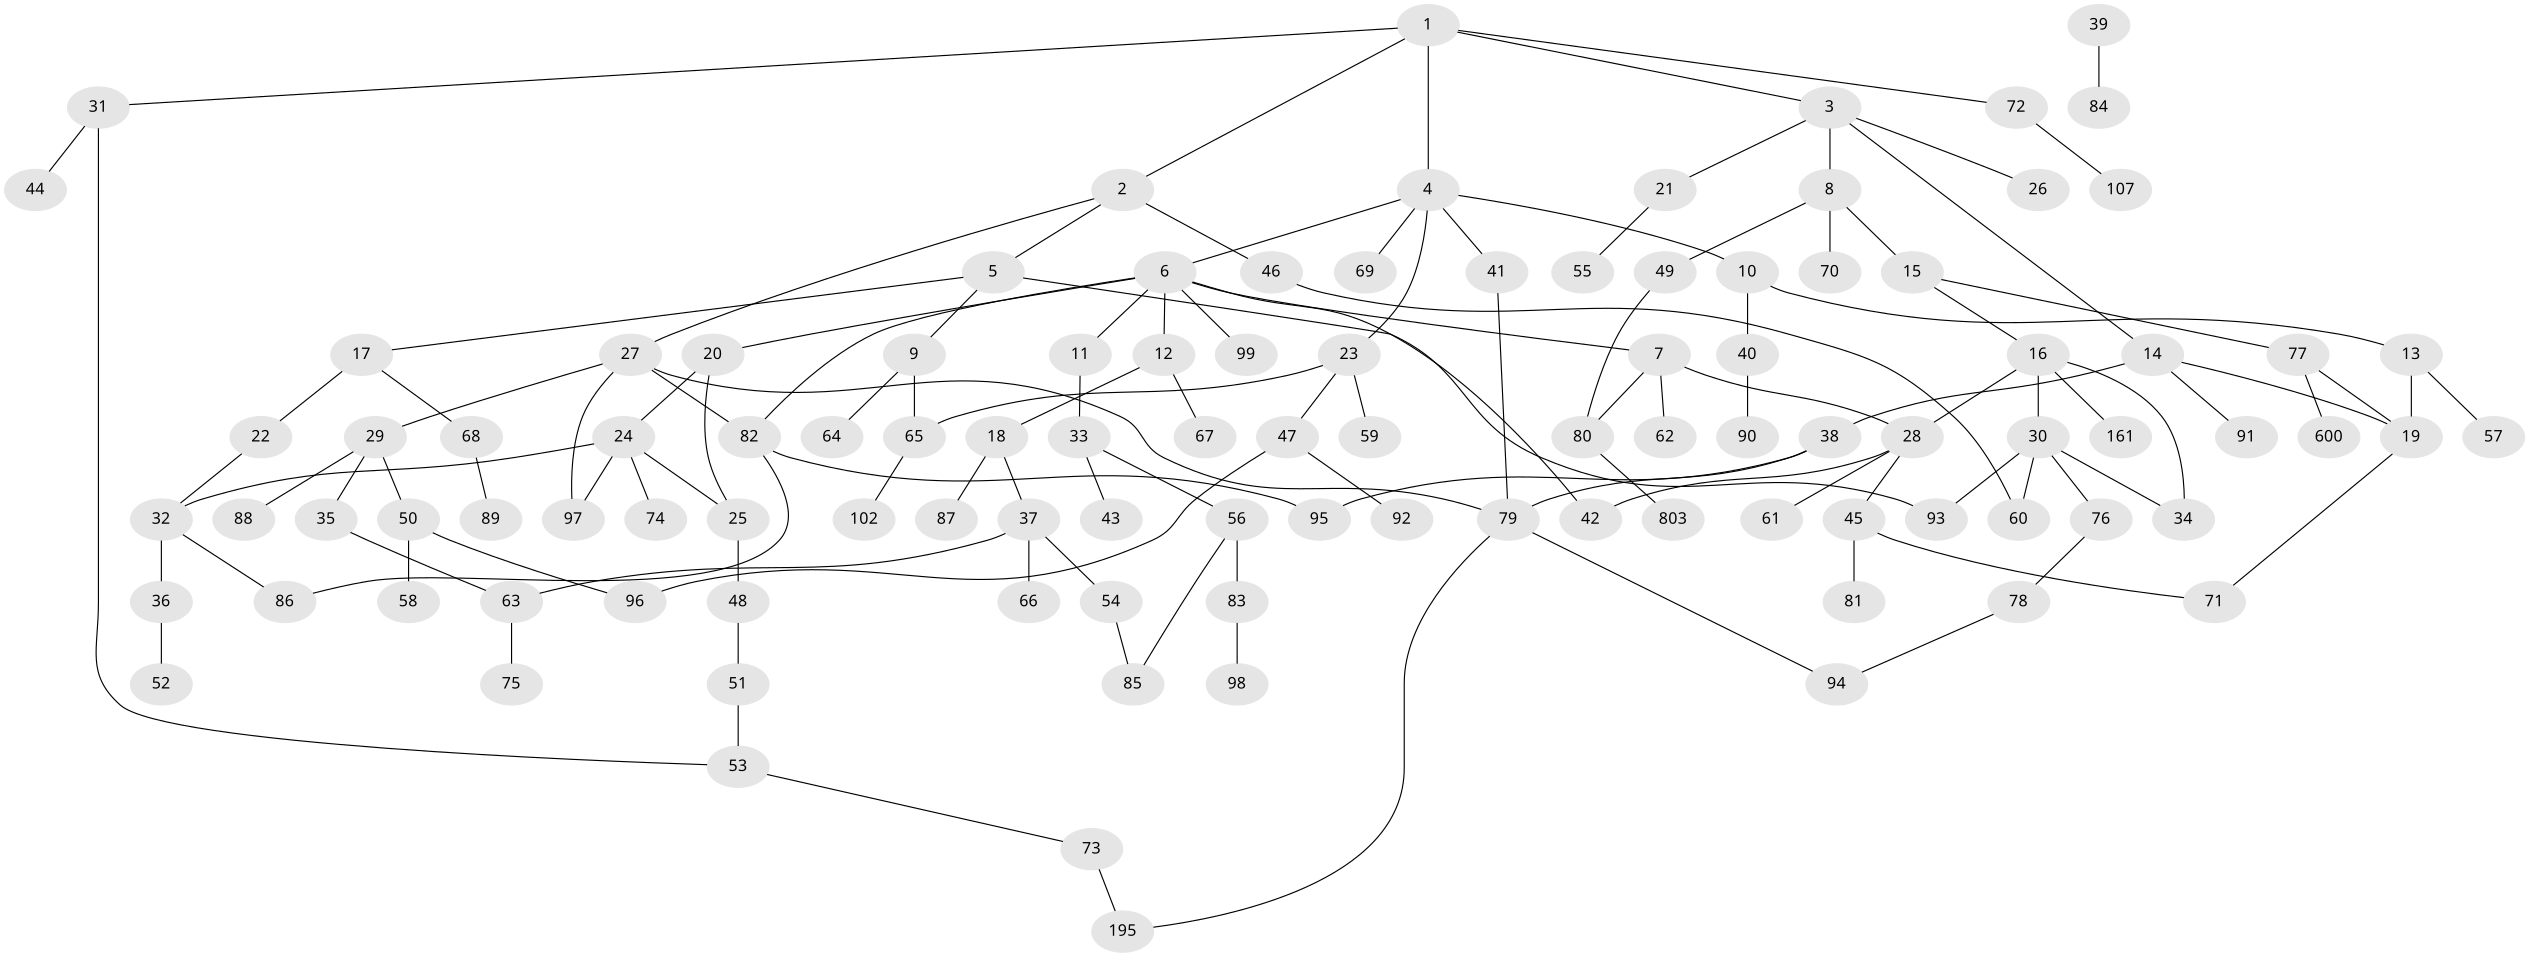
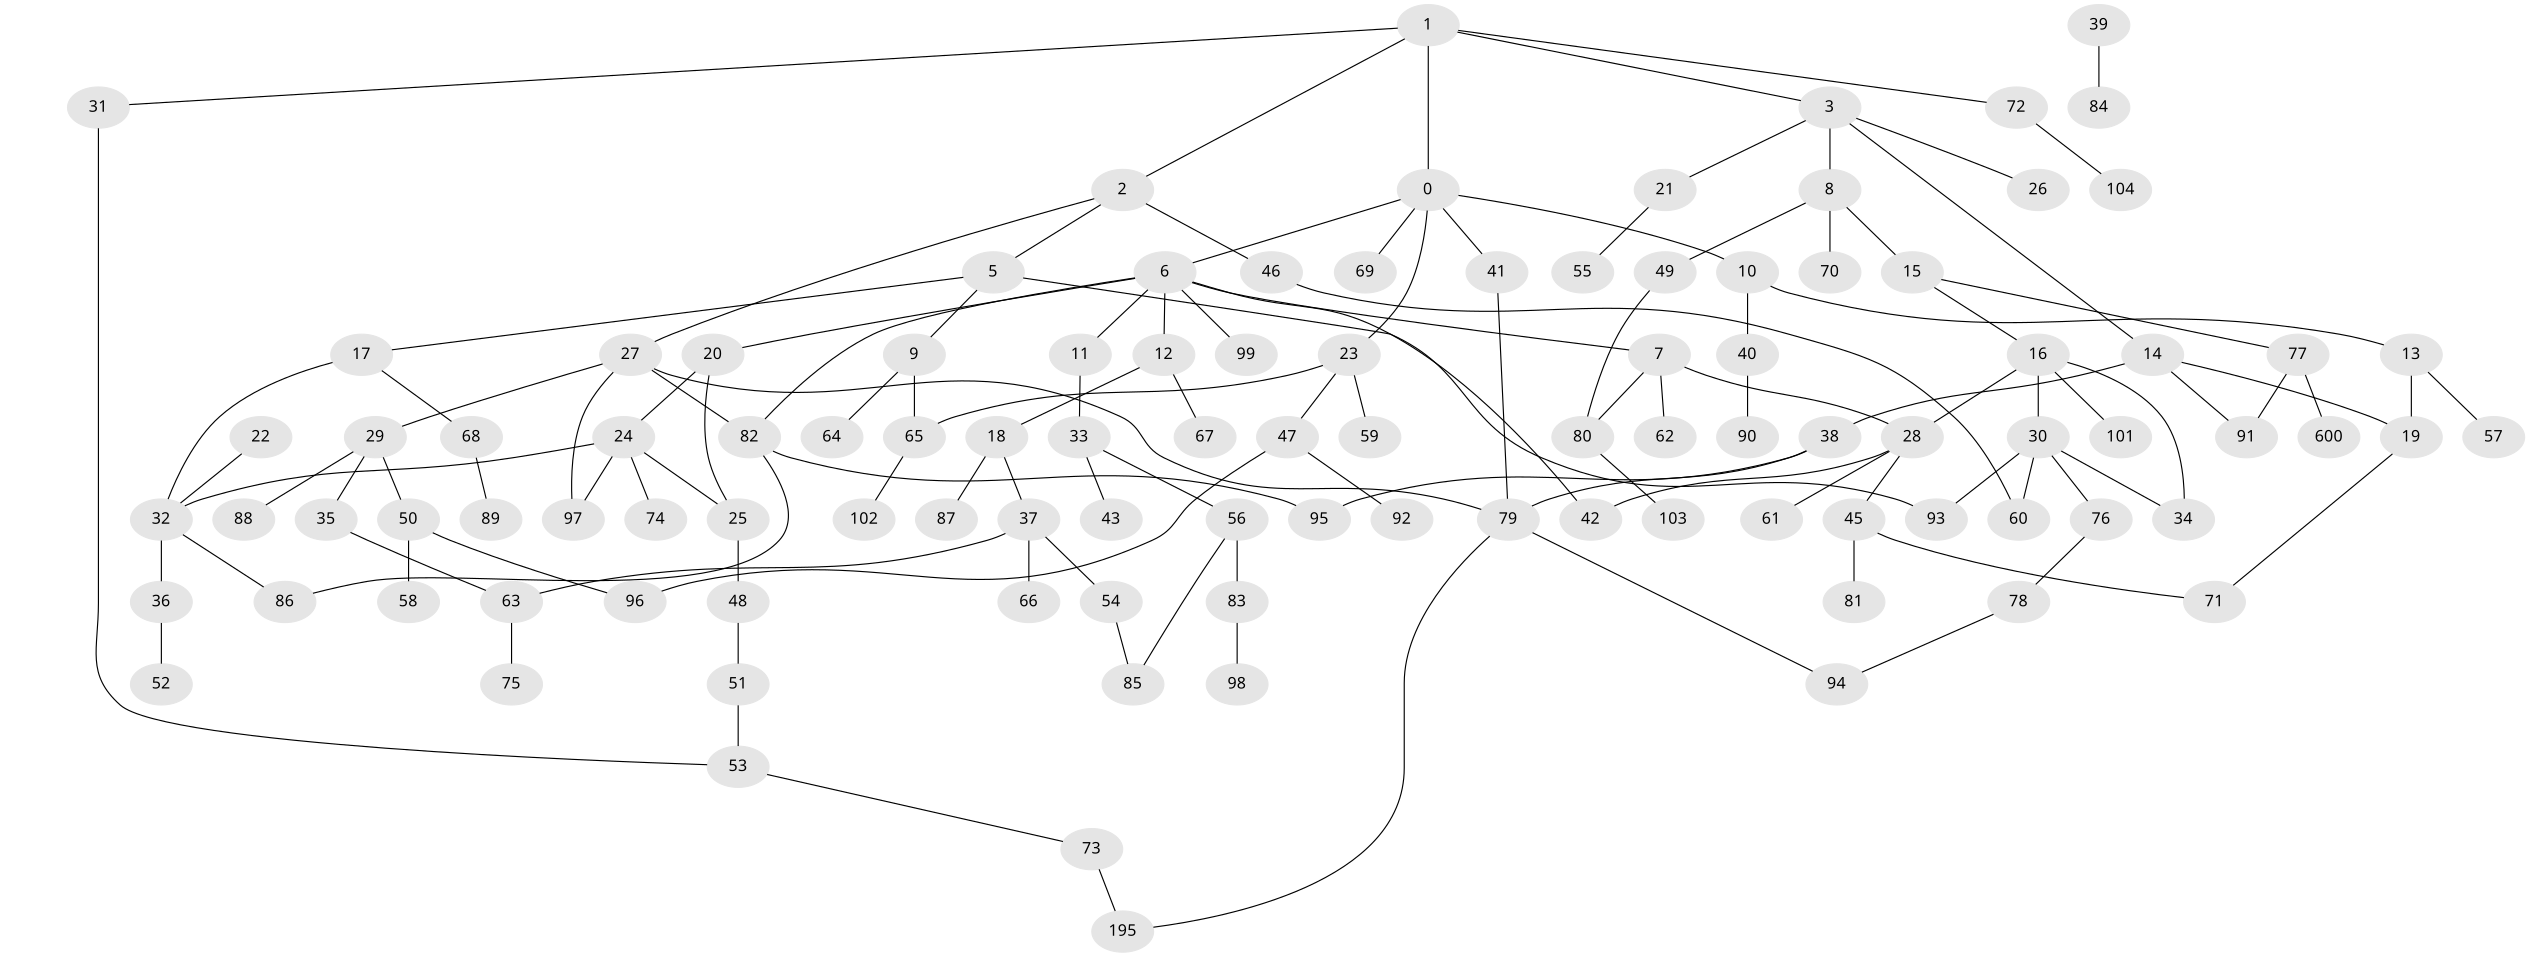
node "44": removed
node "4": label "4" -> "0"
node "107": label "107" -> "104"
edge "17" -- "22": now "17" -- "32"
edge "77" -- "19": now "77" -- "91"
node "161": label "161" -> "101"
node "803": label "803" -> "103"
